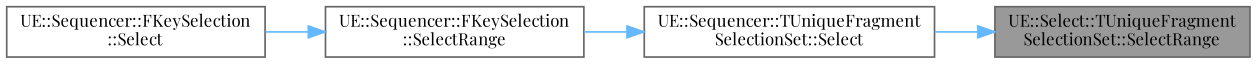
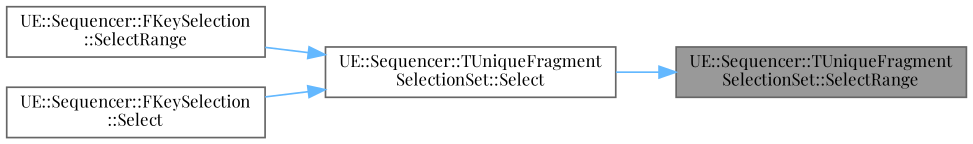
edge "UE::Sequencer::FKeySelection ::Select" -> "UE::Sequencer::FKeySelection ::SelectRange": now "UE::Sequencer::FKeySelection ::Select" -> "UE::Sequencer::TUniqueFragment SelectionSet::Select"
node "UE::Select::TUniqueFragment SelectionSet::SelectRange": label "UE::Select::TUniqueFragment SelectionSet::SelectRange" -> "UE::Sequencer::TUniqueFragment SelectionSet::SelectRange"
